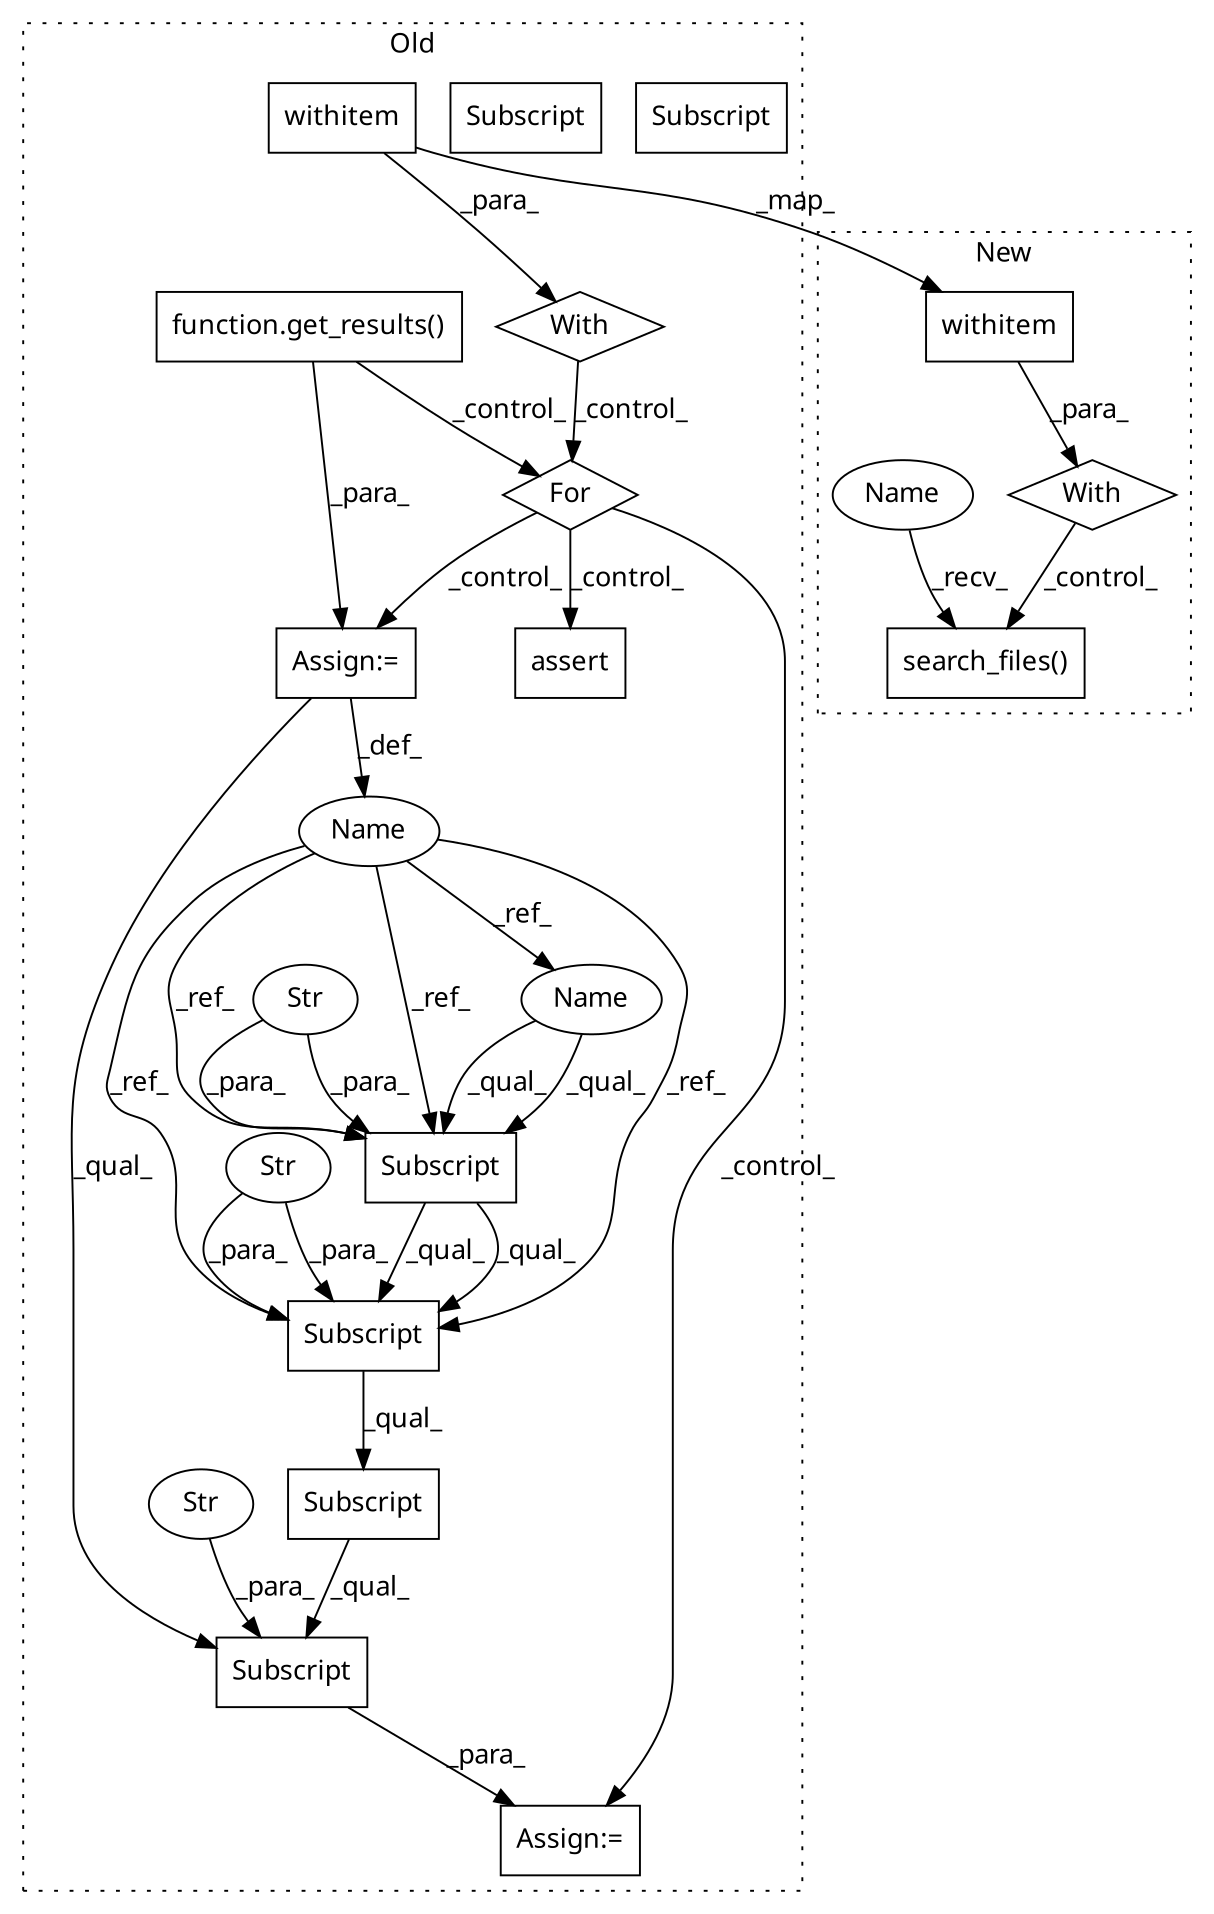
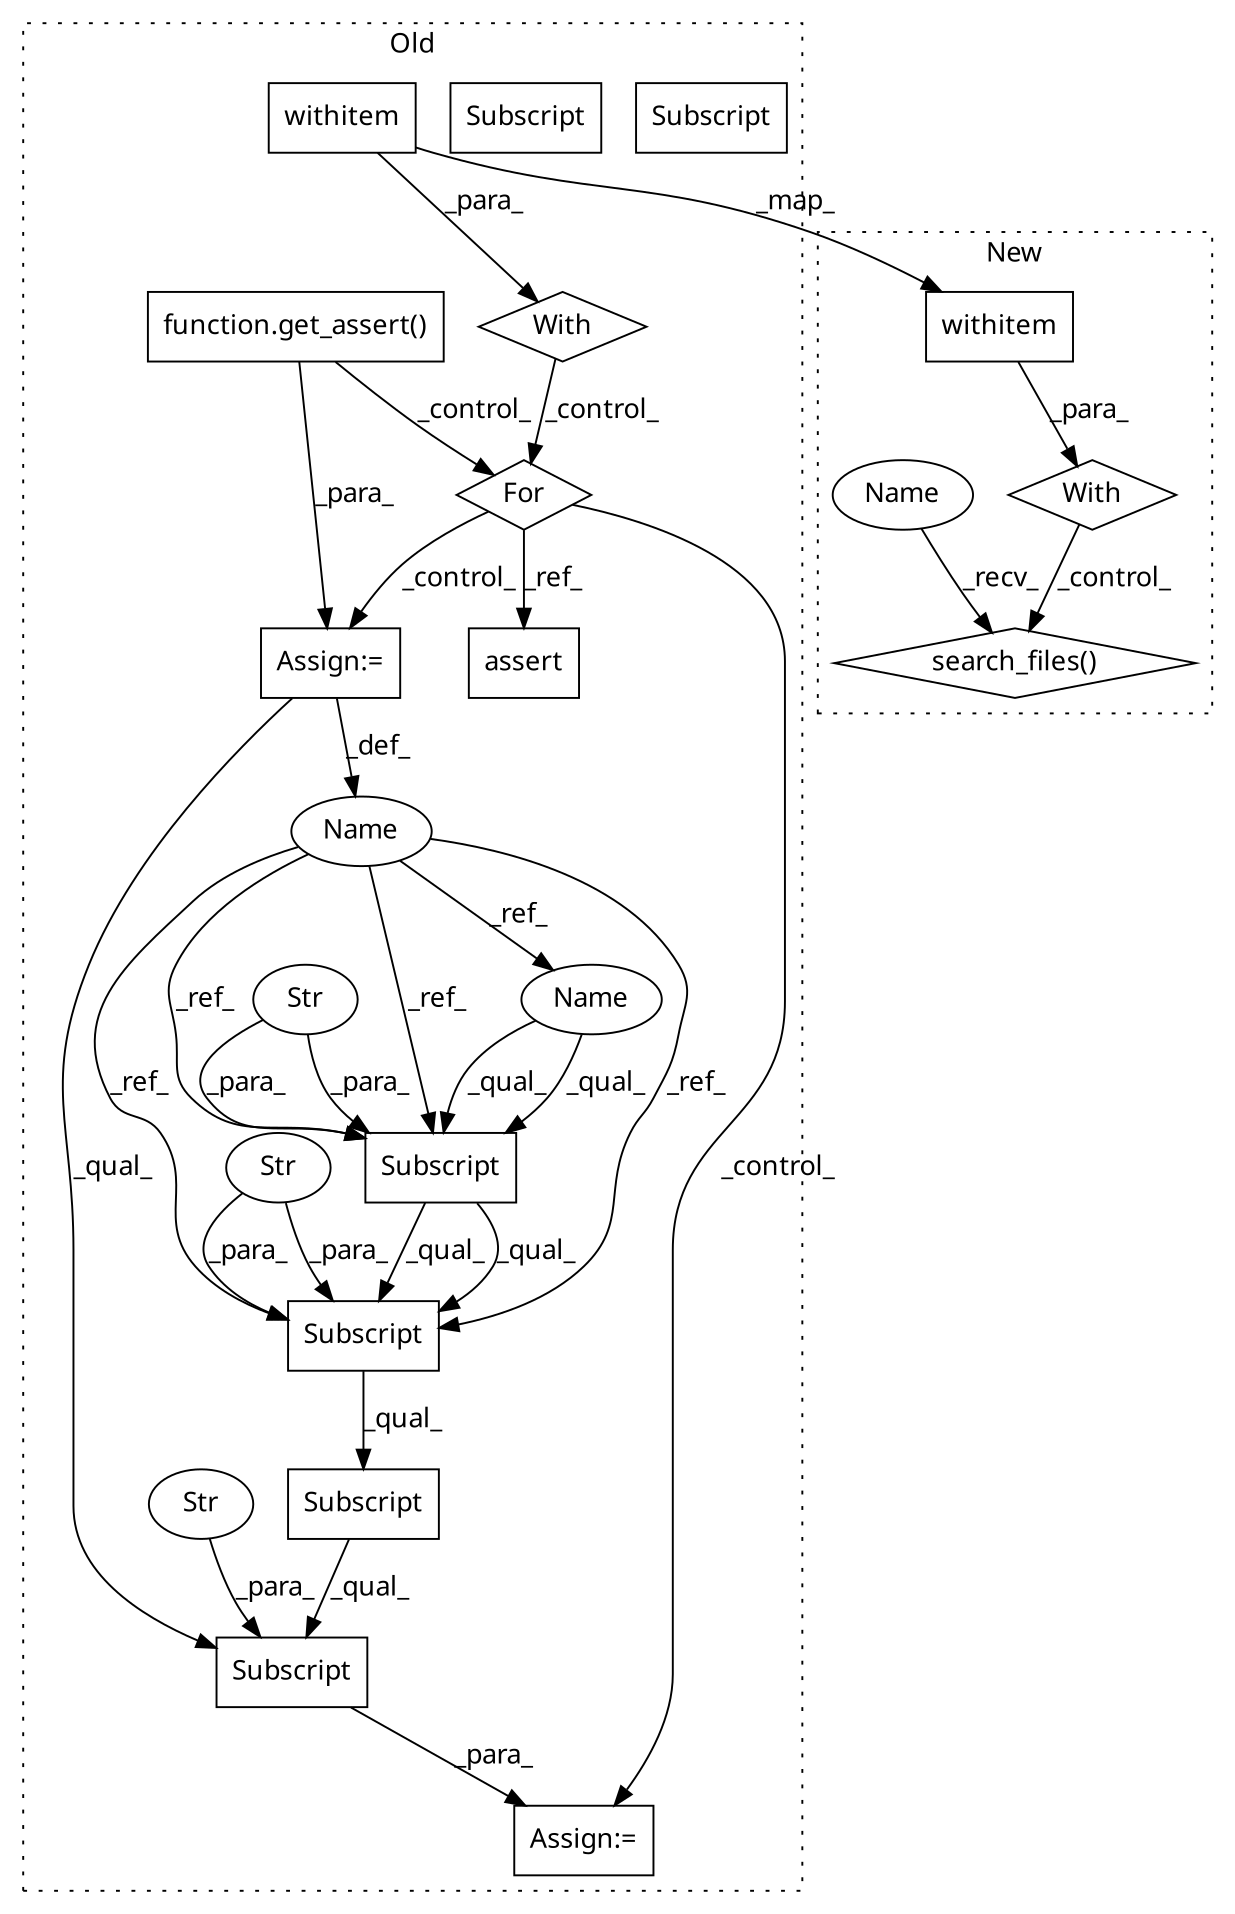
node "function.get_results()": label "function.get_results()" -> "function.get_assert()"
edge "For" -> "assert": label "_control_" -> "_ref_"
node "search_files()": shape box -> diamond
